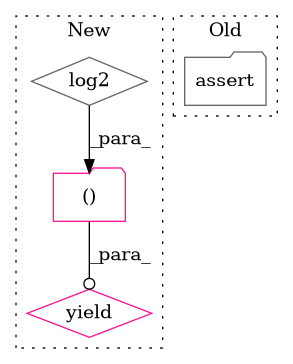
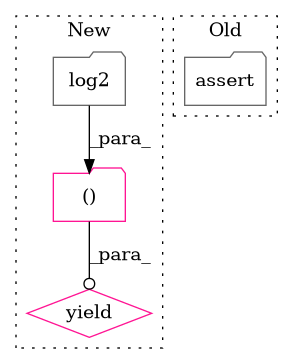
node "log2": shape diamond -> folder
